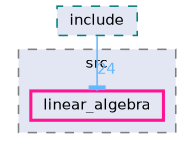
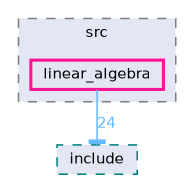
edge "include" -> "linear_algebra": reversed
